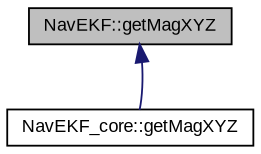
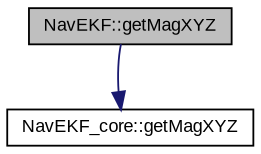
edge "NavEKF_core::getMagXYZ" -> "NavEKF::getMagXYZ": reversed
